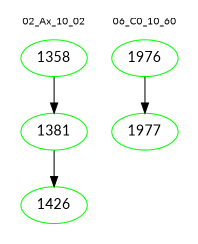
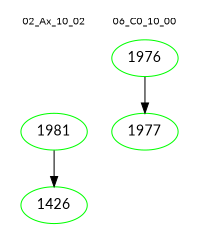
cluster "06_C0_10_60": label "06_C0_10_60" -> "06_C0_10_00"
node "1358": removed
node "1381": label "1381" -> "1981"
